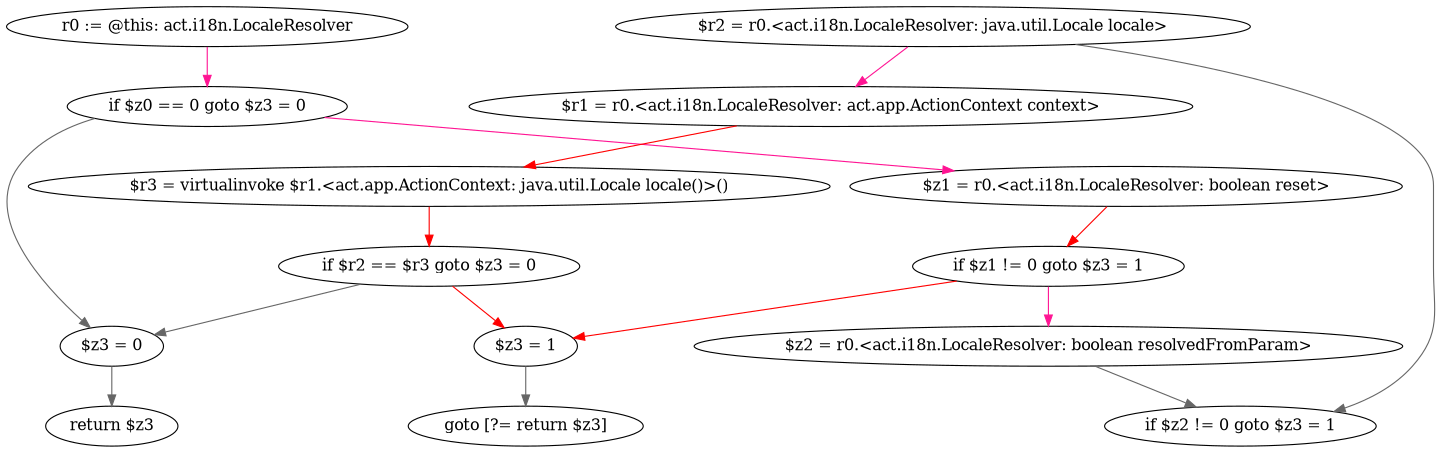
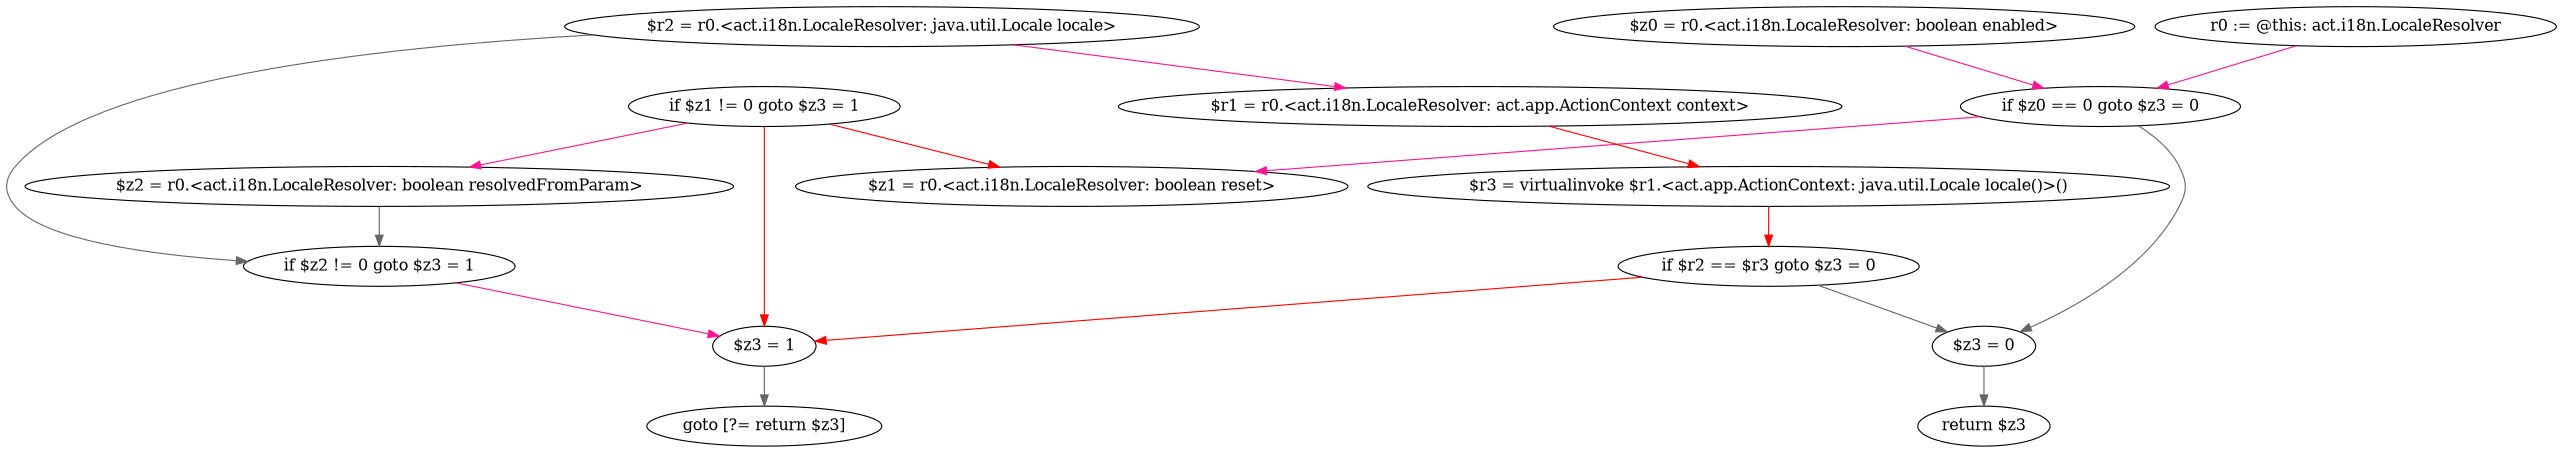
node "$z0 = r0.<act.i18n.LocaleResolver: boolean enabled>": added
edge "$z1 = r0.<act.i18n.LocaleResolver: boolean reset>" -> "if $z1 != 0 goto $z3 = 1": reversed
edge "if $z2 != 0 goto $z3 = 1" -> "$z3 = 1": added
